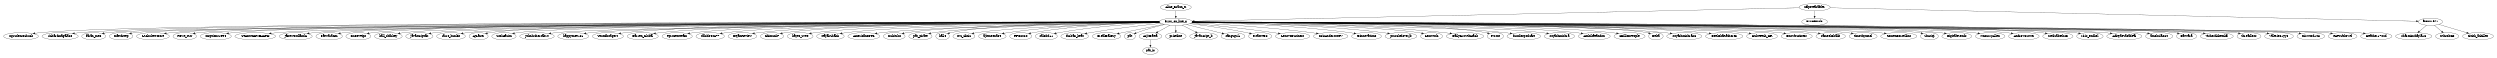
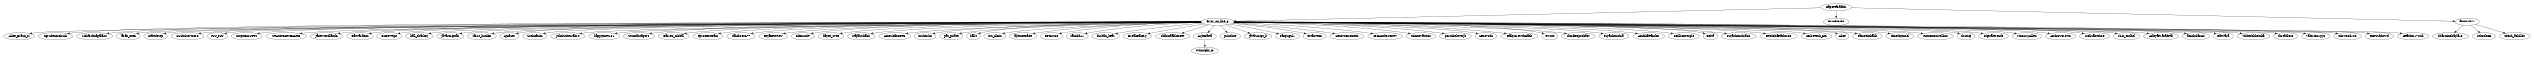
edge "Alice_Braun_X" -> "error_on_line_8": reversed
node "PEWI_ISU": label "PEWI_ISU" -> "ISU_ISU"
node "pat": label "pat" -> "sharmaabhineet"
node "Enowbusiness": label "Enowbusiness" -> "Alice"
node "pat_io": label "pat_io" -> "twinsight_io"
